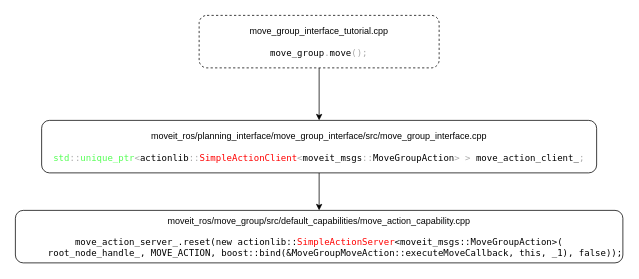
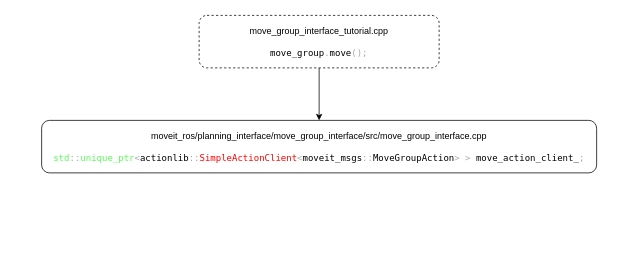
edge "moveit_ros/planning_interface/move_group_interface/src/move_group_interface.cpp std::unique_ptr<actionlib::SimpleActionClient<moveit_msgs::MoveGroupAction> > move_action_client_;" -> "moveit_ros/move_group/src/default_capabilities/move_action_capability.cpp move_action_server_.reset(new actionlib::SimpleActionServer<moveit_msgs::MoveGroupAction>( root_node_handle_, MOVE_ACTION, boost::bind(&MoveGroupMoveAction::executeMoveCallback, this, _1), false));": removed
node "moveit_ros/move_group/src/default_capabilities/move_action_capability.cpp move_action_server_.reset(new actionlib::SimpleActionServer<moveit_msgs::MoveGroupAction>( root_node_handle_, MOVE_ACTION, boost::bind(&MoveGroupMoveAction::executeMoveCallback, this, _1), false));": removed
